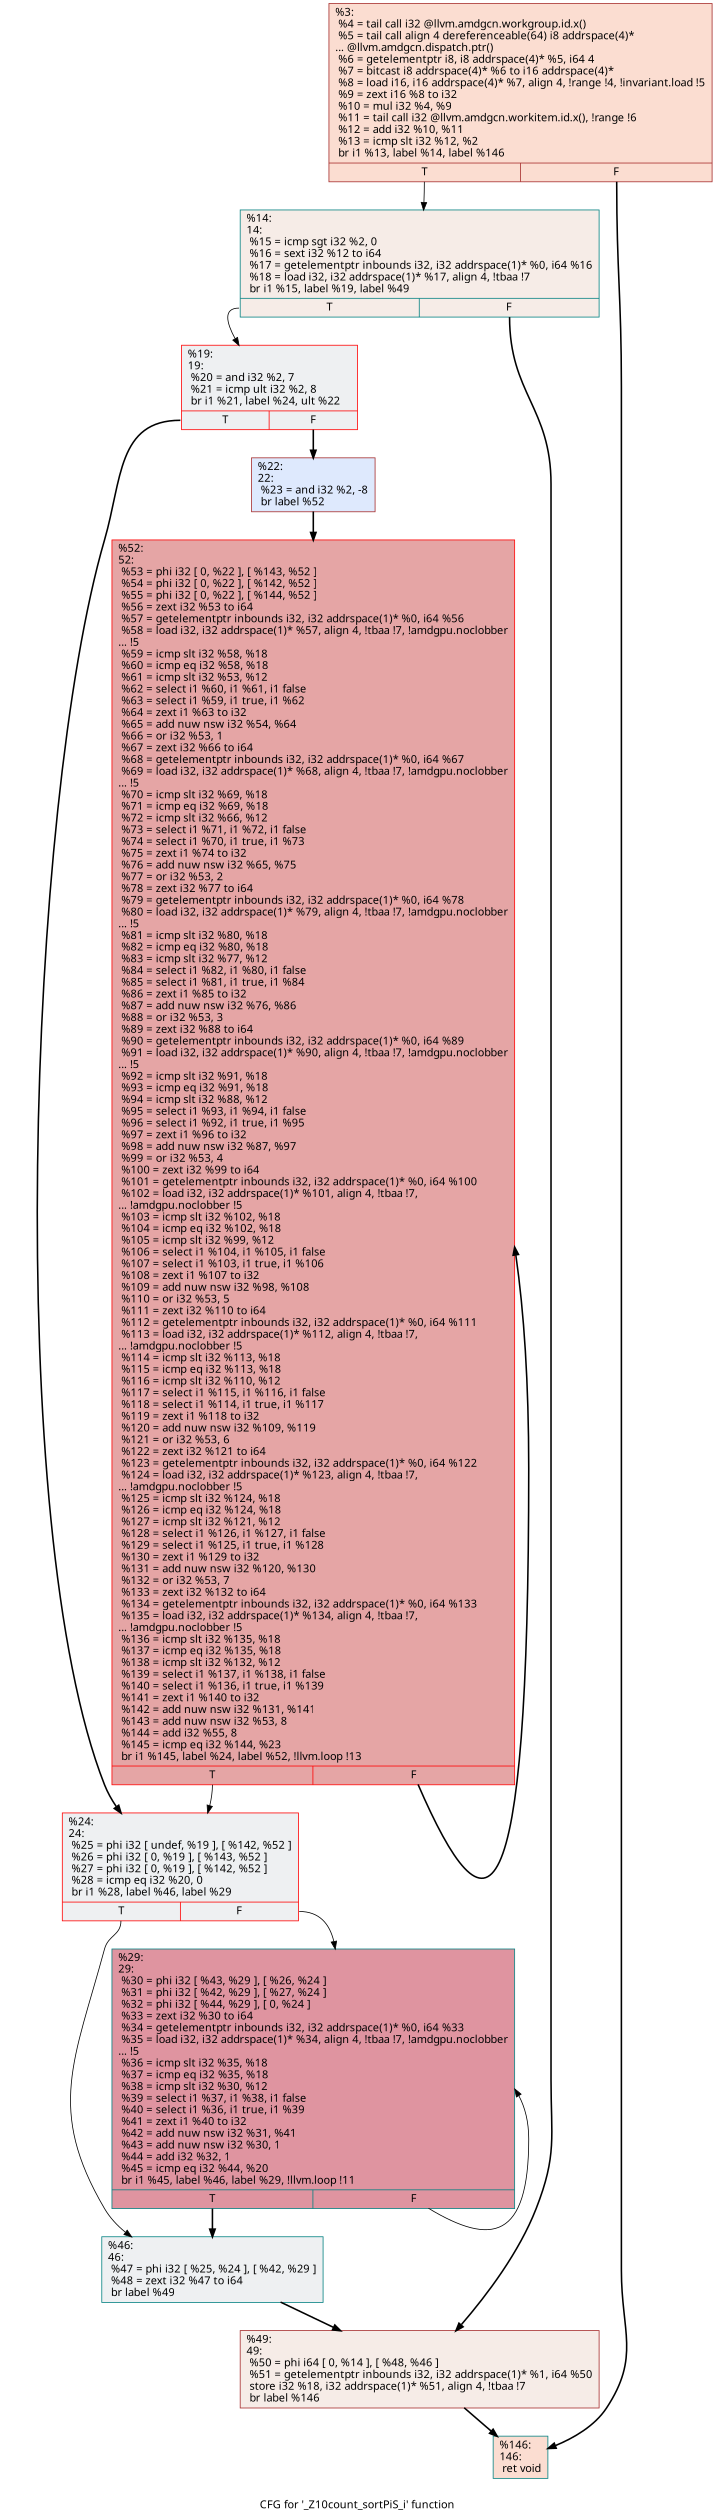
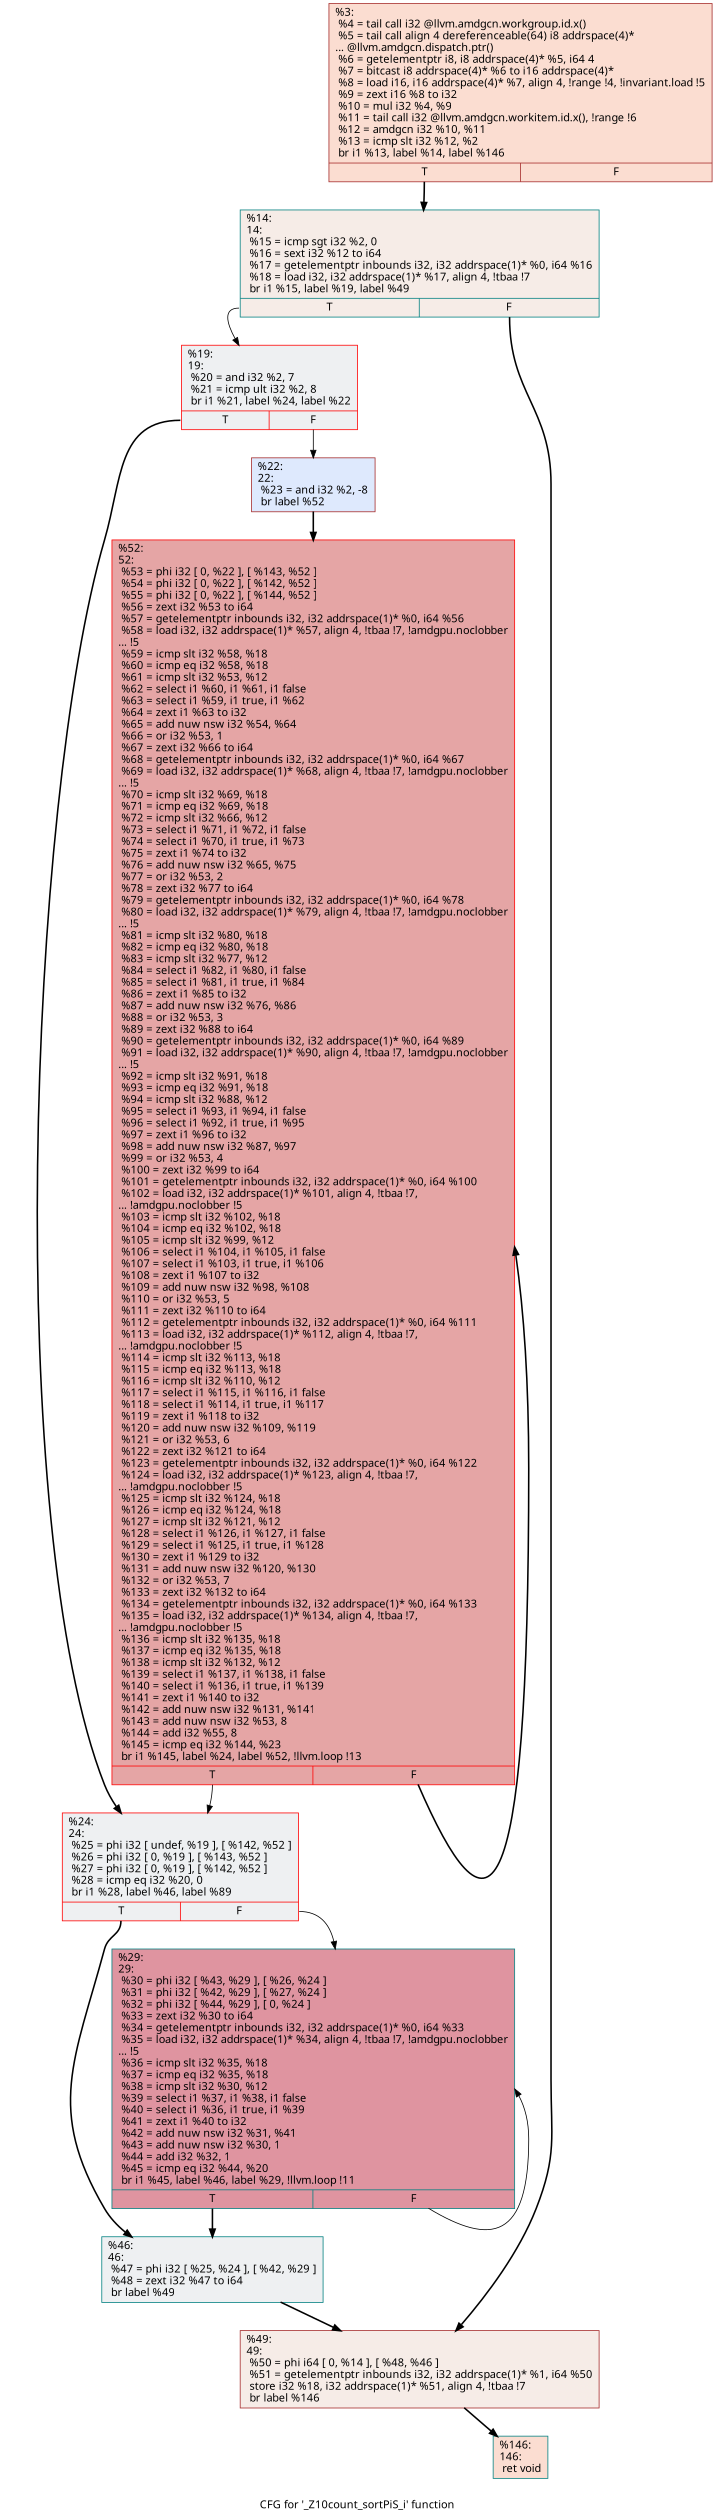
node "%3:": text "%12 = add i32 %10, %11" -> "%12 = amdgcn i32 %10, %11"
edge "%3:" -> "%14:": style solid -> bold
node "%19:": text "br i1 %21, label %24, ult %22" -> "br i1 %21, label %24, label %22"
edge "%19:" -> "%22:": style bold -> solid
edge "%3:" -> "%146:": removed
node "%24:": text "br i1 %28, label %46, label %29" -> "br i1 %28, label %46, label %89"
edge "%24:" -> "%46:": style solid -> bold
